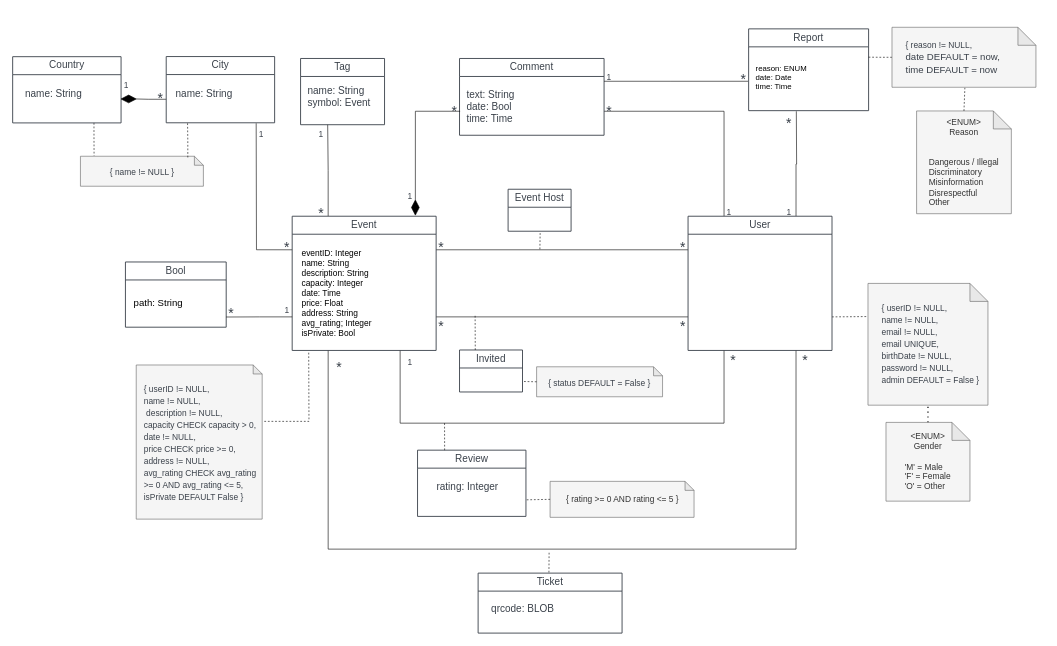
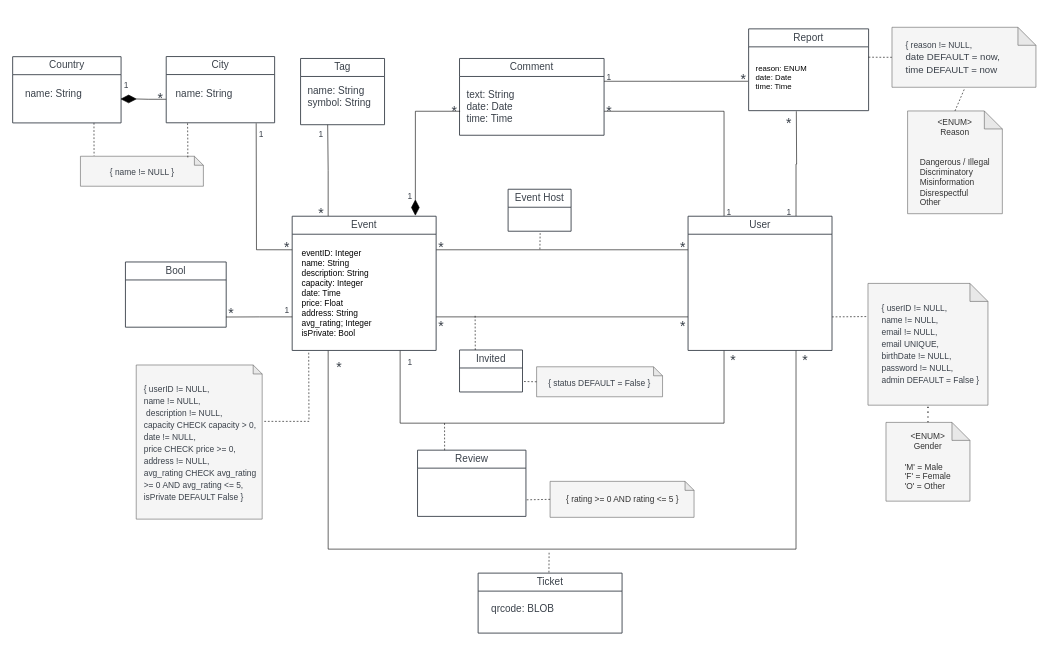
node "name: String symbol: Event": label "name: String symbol: Event" -> "name: String symbol: String"
node "text: String date: Bool time: Time": label "text: String date: Bool time: Time" -> "text: String date: Date time: Time"
node "<ENUM> Reason Dangerous / Illegal Discriminatory Misinformation Disrespectful Other": moved (964, 162) -> (955, 162)
node "path: String": removed
node "rating: Integer": removed
